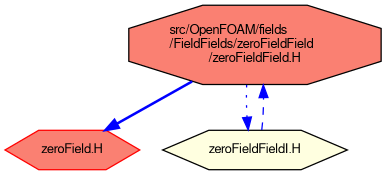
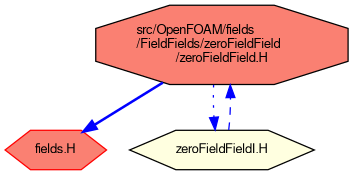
node "zeroField.H": label "zeroField.H" -> "fields.H"
